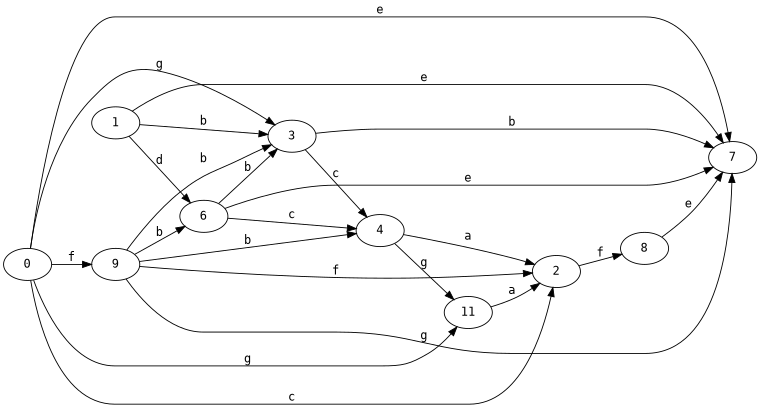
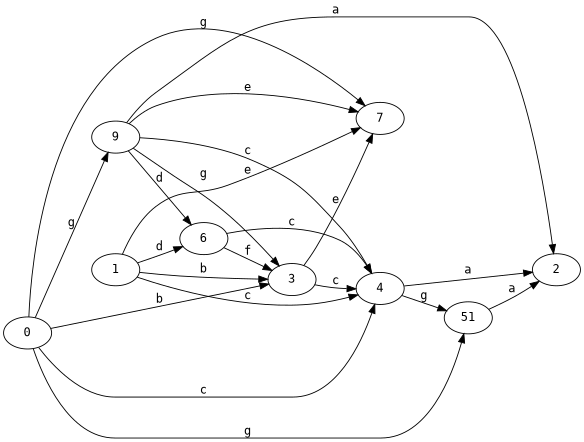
edge "0" -> "7": label "e" -> "g"
edge "0" -> "3": label "g" -> "b"
edge "3" -> "7": label "b" -> "e"
edge "9" -> "3": label "b" -> "g"
edge "6" -> "3": label "b" -> "f"
edge "6" -> "7": removed, label "e"
edge "9" -> "6": label "b" -> "d"
edge "9" -> "4": label "b" -> "c"
node "8": removed
edge "0" -> "9": label "f" -> "g"
edge "9" -> "2": label "f" -> "a"
edge "1" -> "4": added, label "c"
node "11": label "11" -> "51"
edge "9" -> "7": label "g" -> "e"
edge "0" -> "2": now "0" -> "4"
